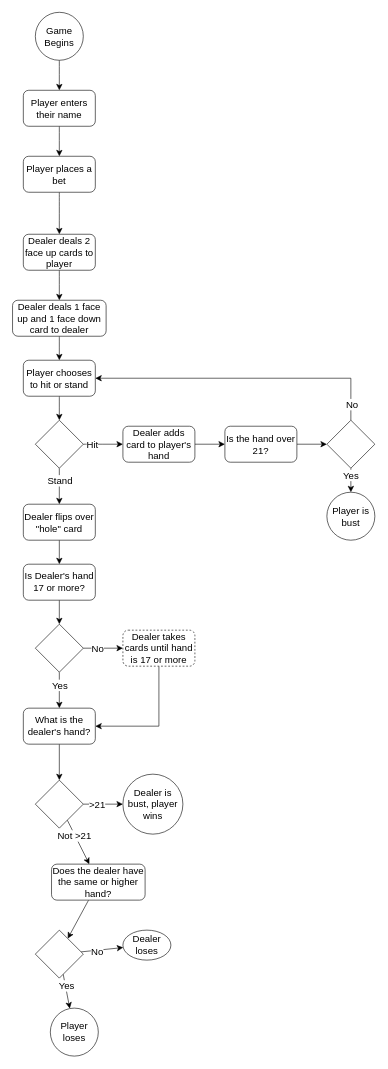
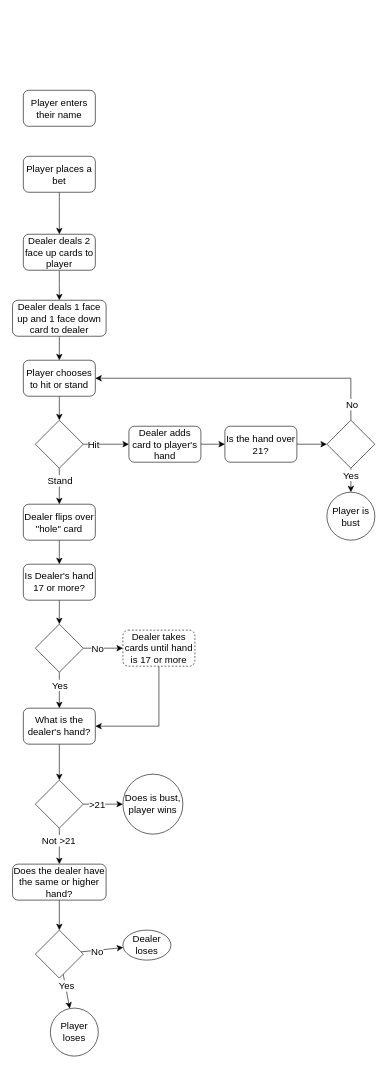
node "Game Begins": removed
edge "Game Begins" -> "Player enters their name": removed
edge "Player enters their name" -> "Player places a bet": removed
node "Dealer adds card to player's hand": moved (159, 444) -> (165, 444)
node "Dealer is bust, player wins": label "Dealer is bust, player wins" -> "Does is bust, player wins"
node "Does the dealer have the same or higher hand?": moved (98, 882) -> (59, 882)
